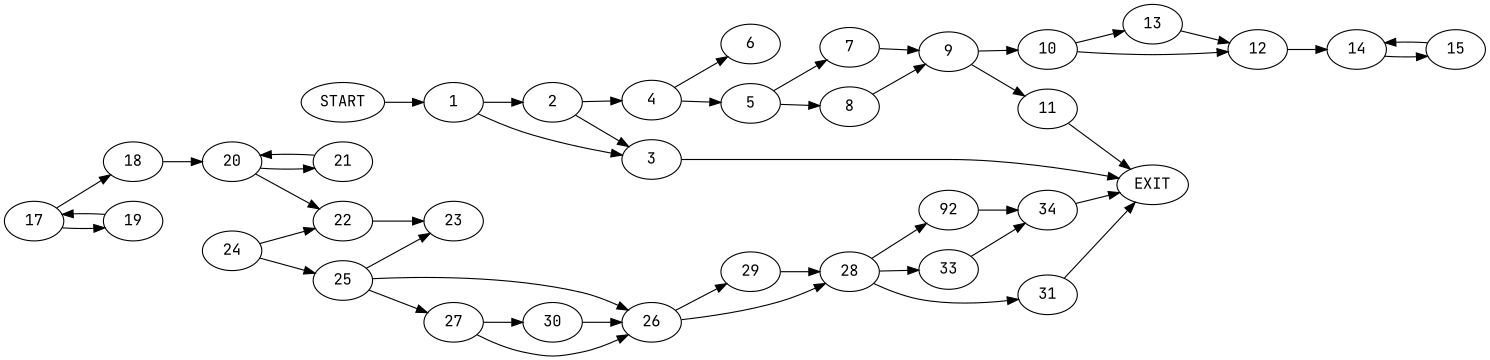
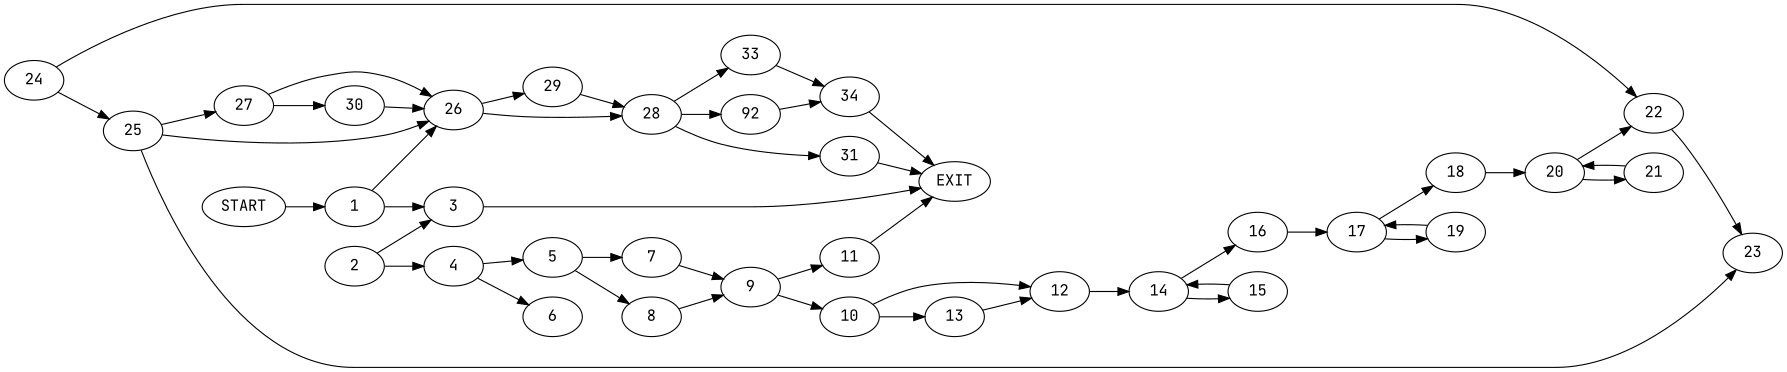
edge "1" -> "2": now "1" -> "26"
node "16": added
